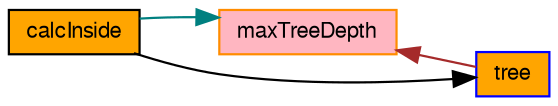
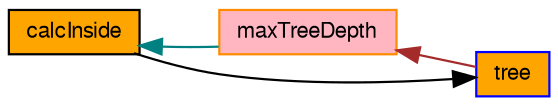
edge "calcInside" -> "maxTreeDepth": reversed
